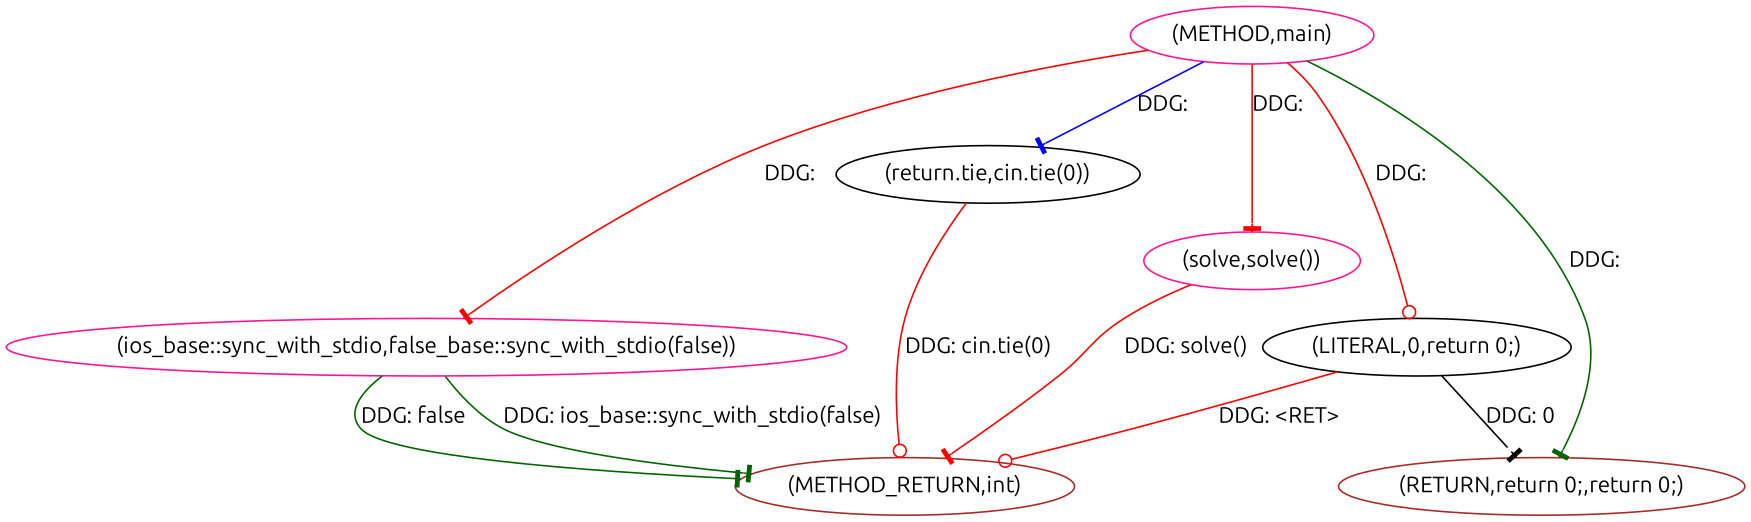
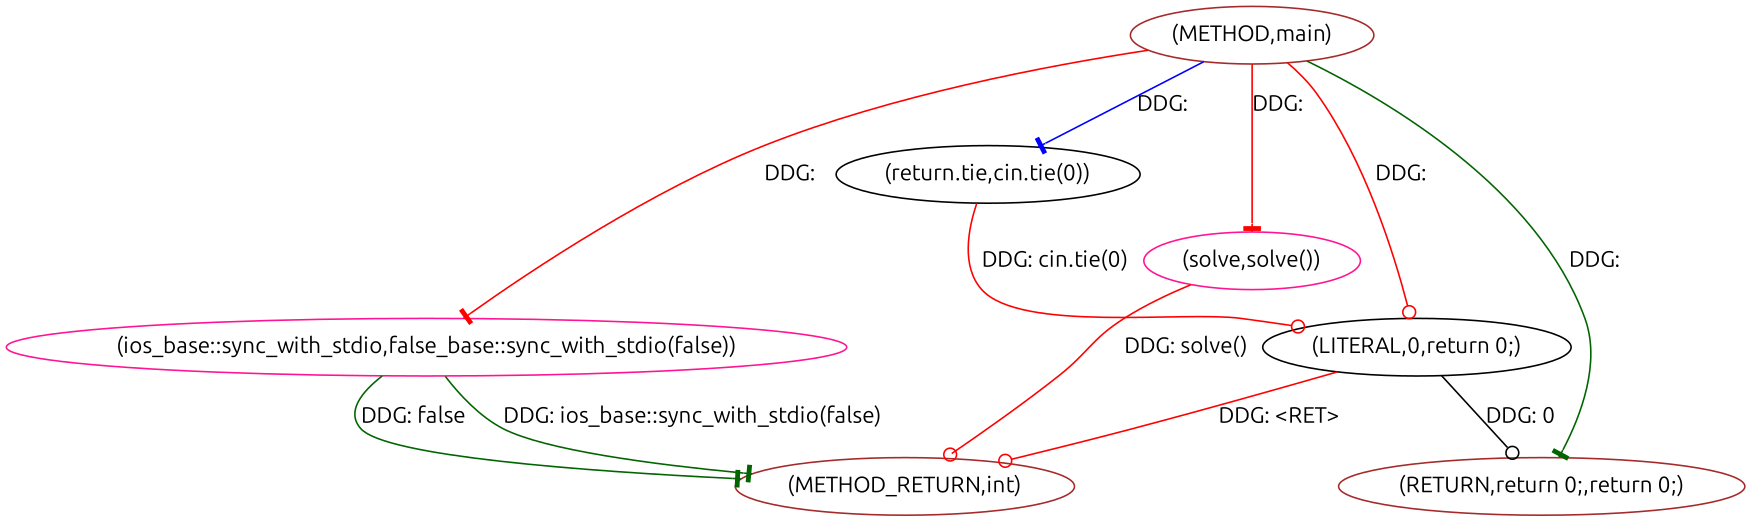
node "(METHOD,main)": color deeppink -> brown
edge "(return.tie,cin.tie(0))" -> "(METHOD_RETURN,int)": now "(return.tie,cin.tie(0))" -> "(LITERAL,0,return 0;)"
edge "(solve,solve())" -> "(METHOD_RETURN,int)": arrowhead tee -> odot
edge "(LITERAL,0,return 0;)" -> "(RETURN,return 0;,return 0;)": arrowhead tee -> odot
